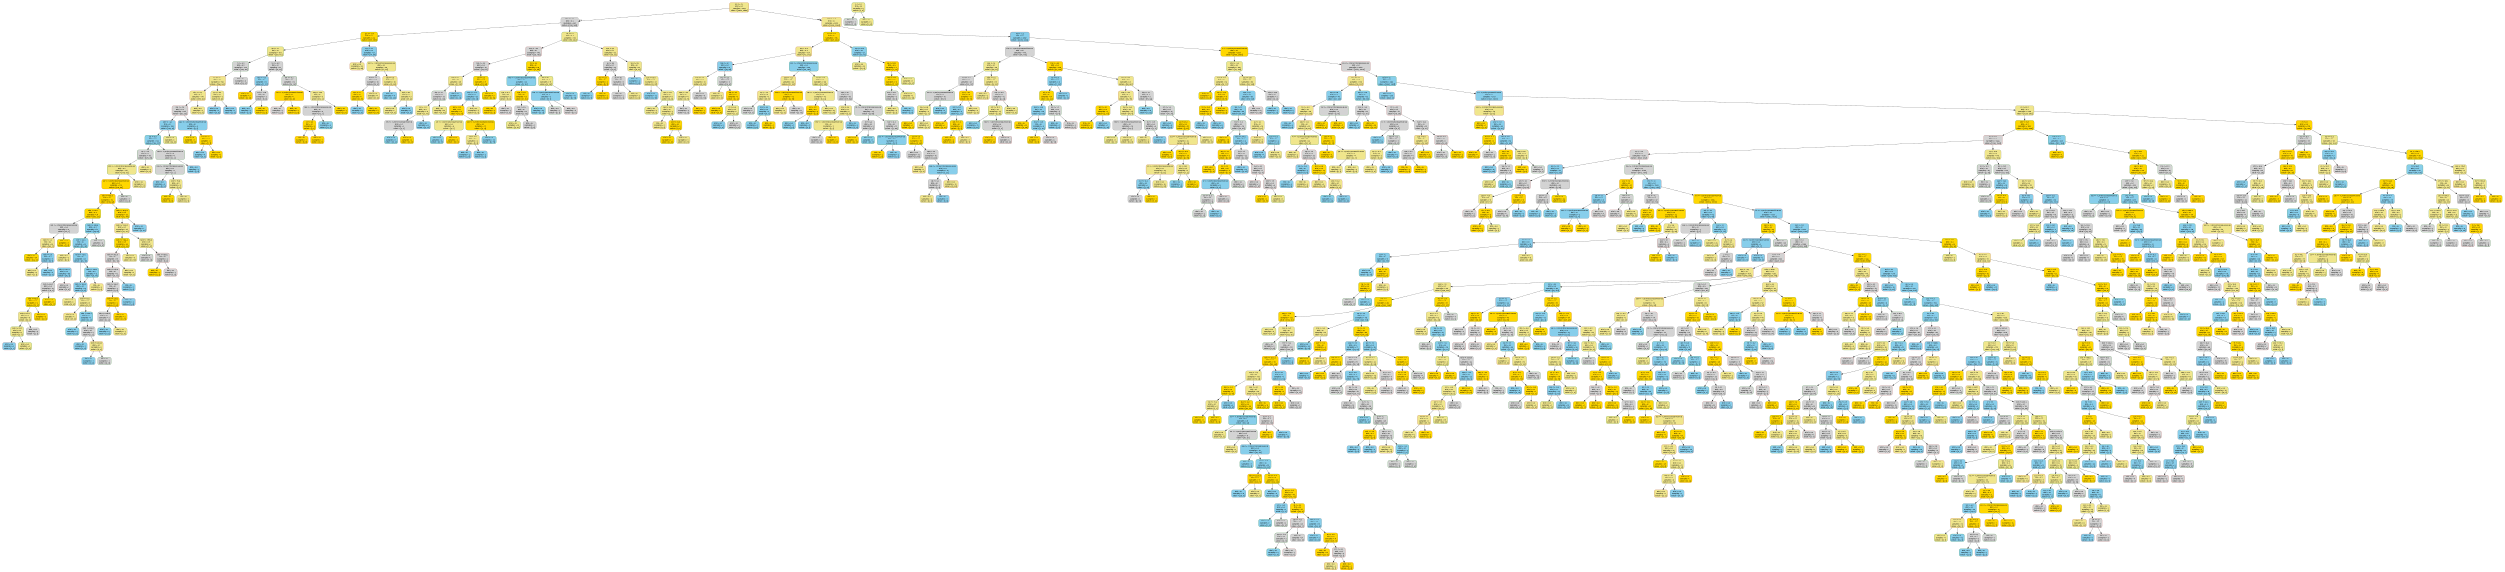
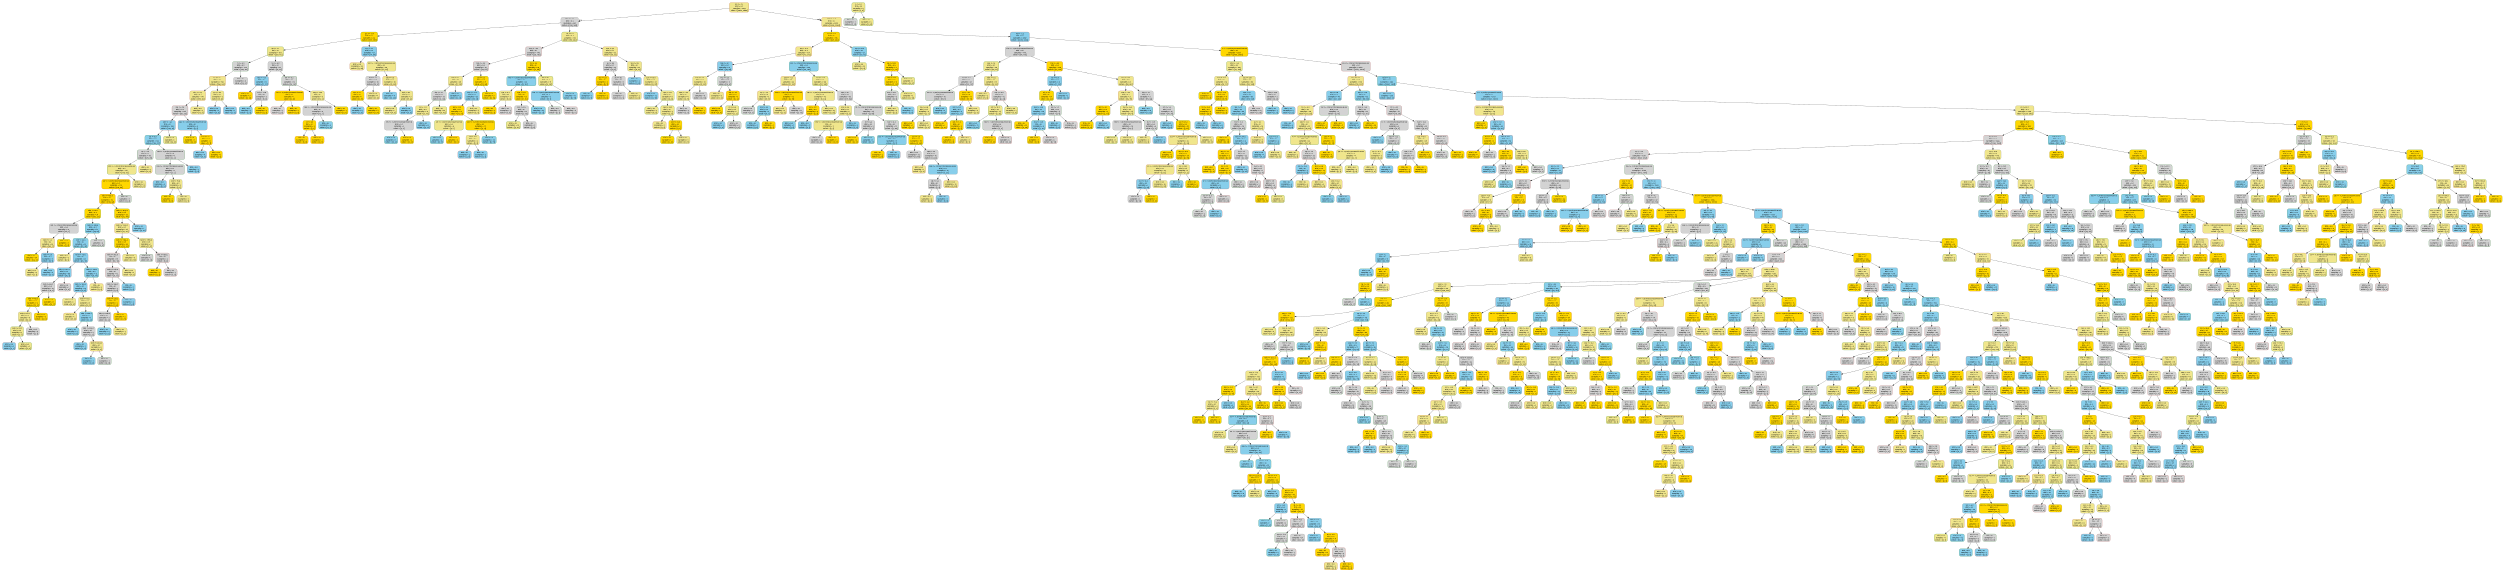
edge "rain <= 117.5 gini = 0.5 samples = 31 value = [25, 17]" -> "rain <= 134.0 gini = 0.5 samples = 12 value = [9, 9]": now "rain <= 117.5 gini = 0.5 samples = 31 value = [25, 17]" -> "rain <= 105.5 gini = 0.3 samples = 86 value = [16, 3]"
edge "322 <= -1.1 gini = 0.3 samples = 29 value = [7, 31]" -> "341 <= -2.4 gini = 0.4 samples = 45 value = [56, 18]": now "268 <= -1.9 gini = 0.4 samples = 51 value = [57, 27]" -> "341 <= -2.4 gini = 0.4 samples = 45 value = [56, 18]"
